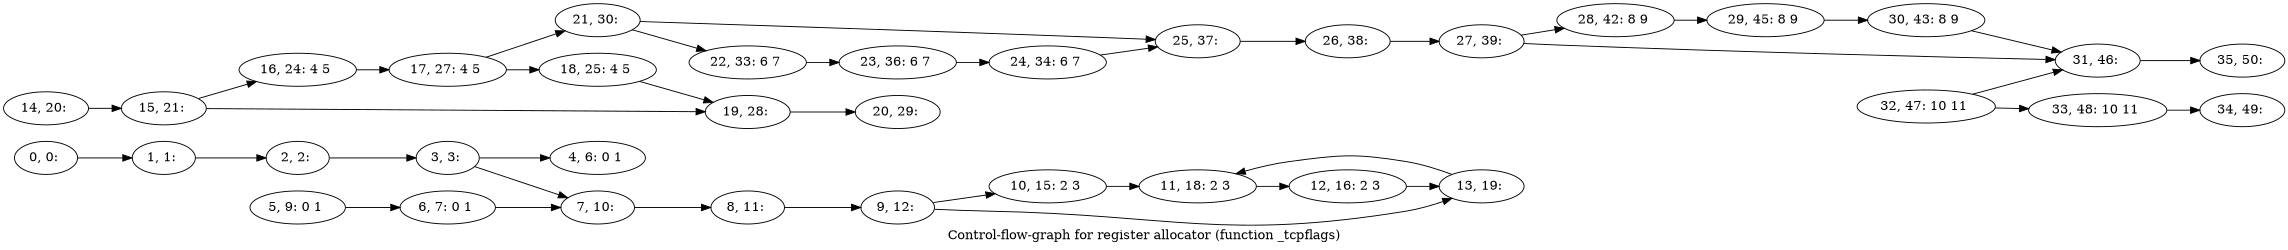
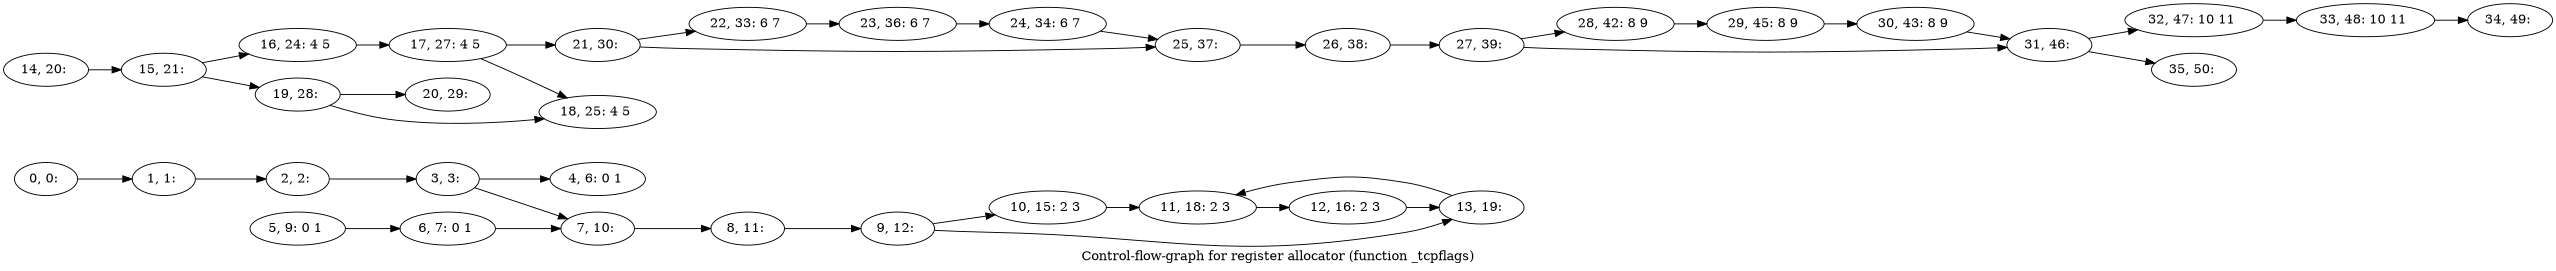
edge "32, 47: 10 11" -> "31, 46:": reversed
edge "18, 25: 4 5" -> "19, 28:": reversed
